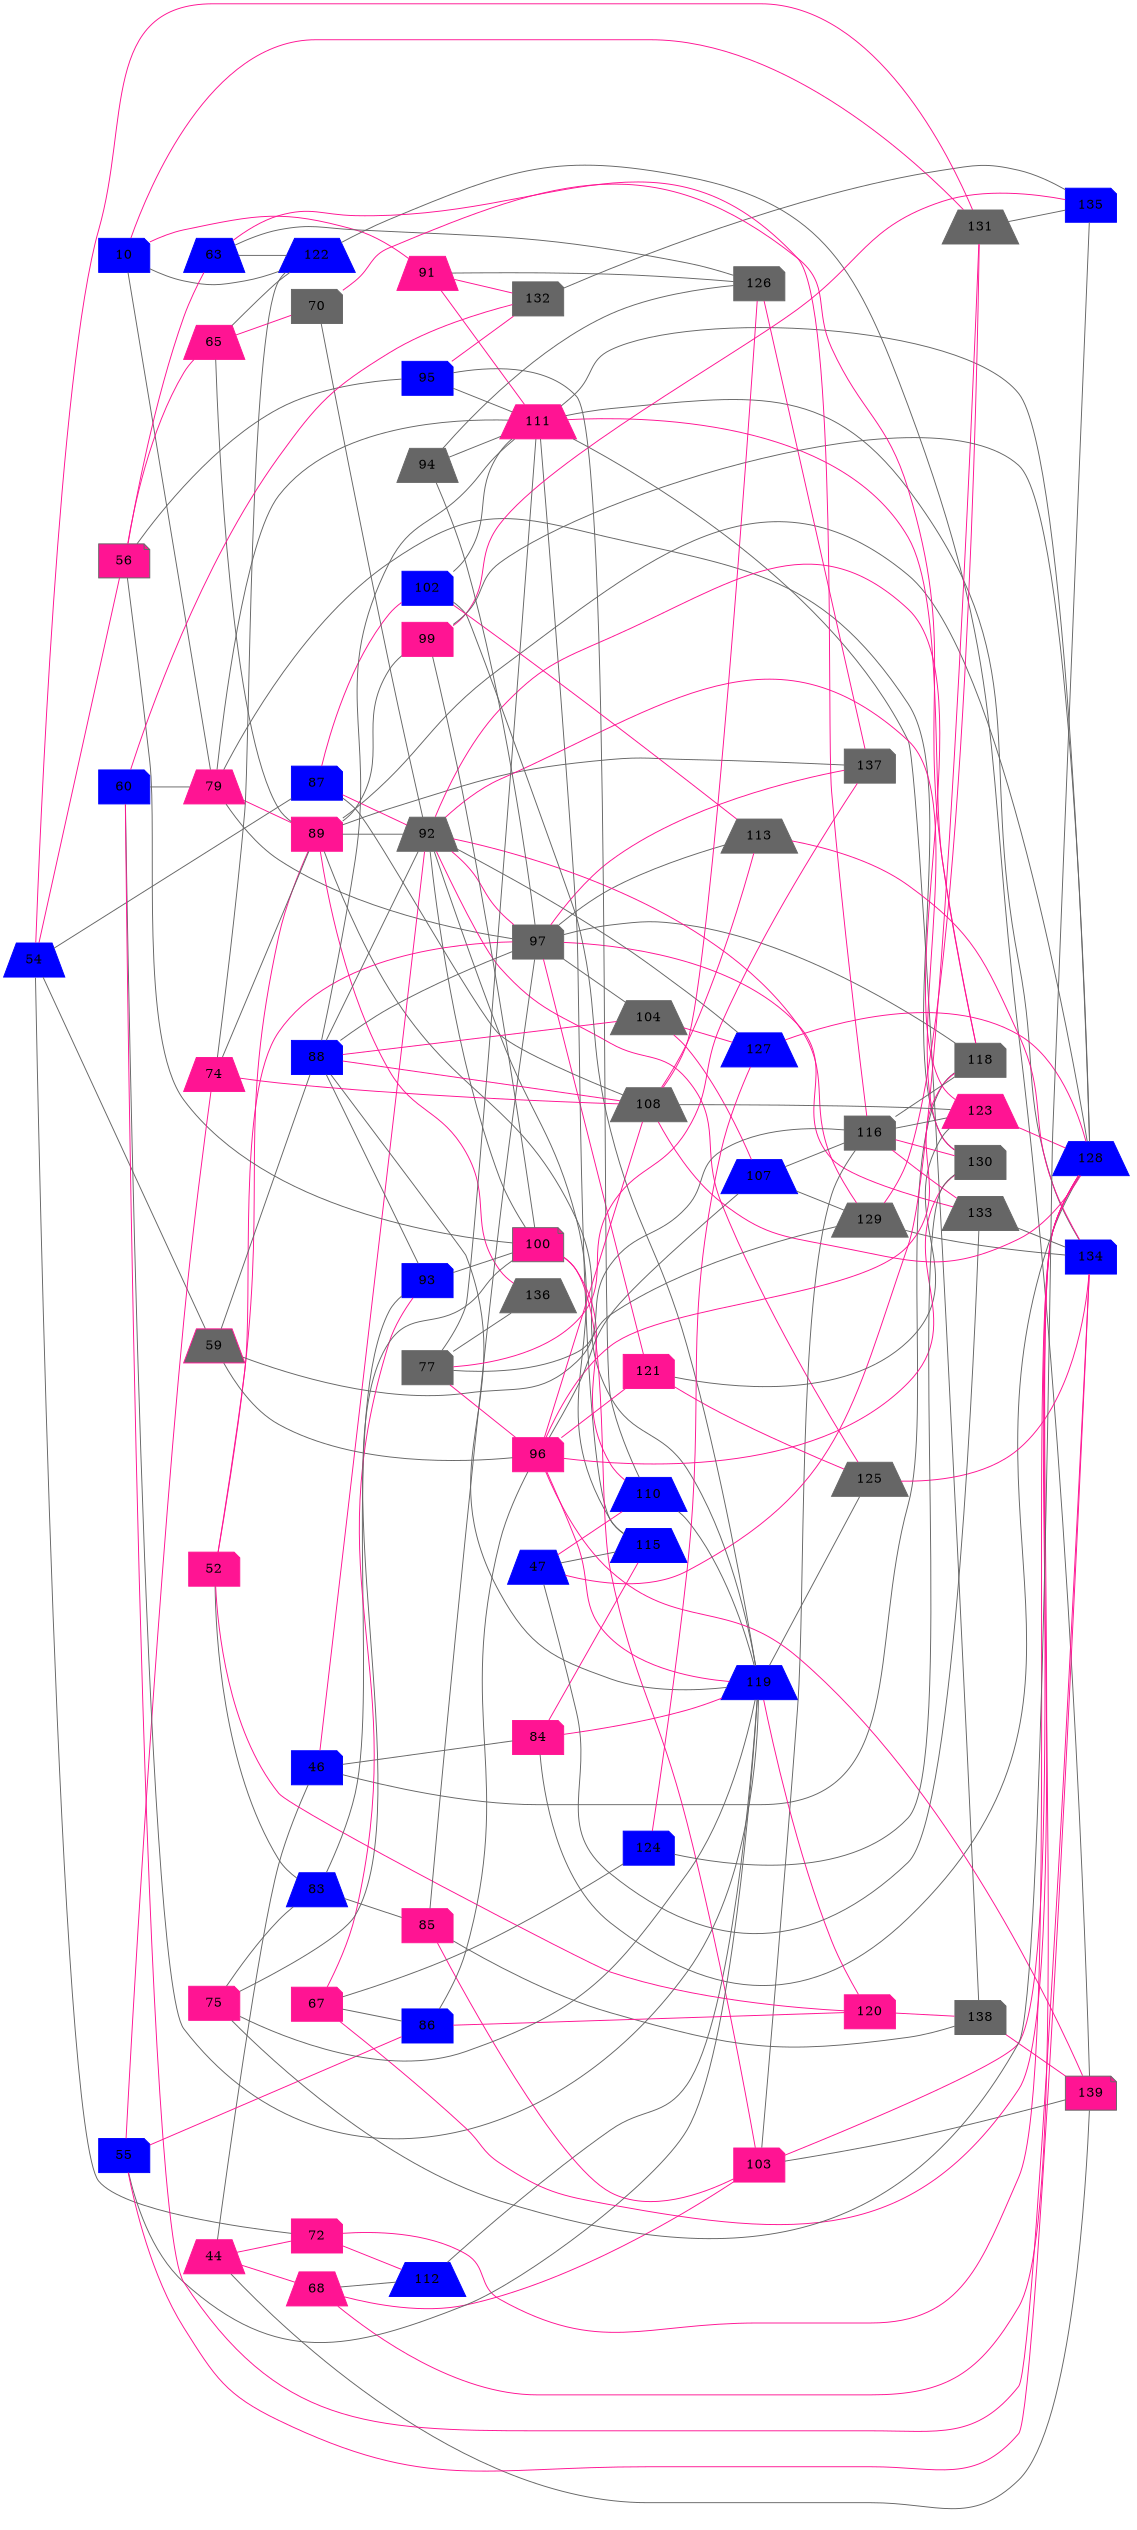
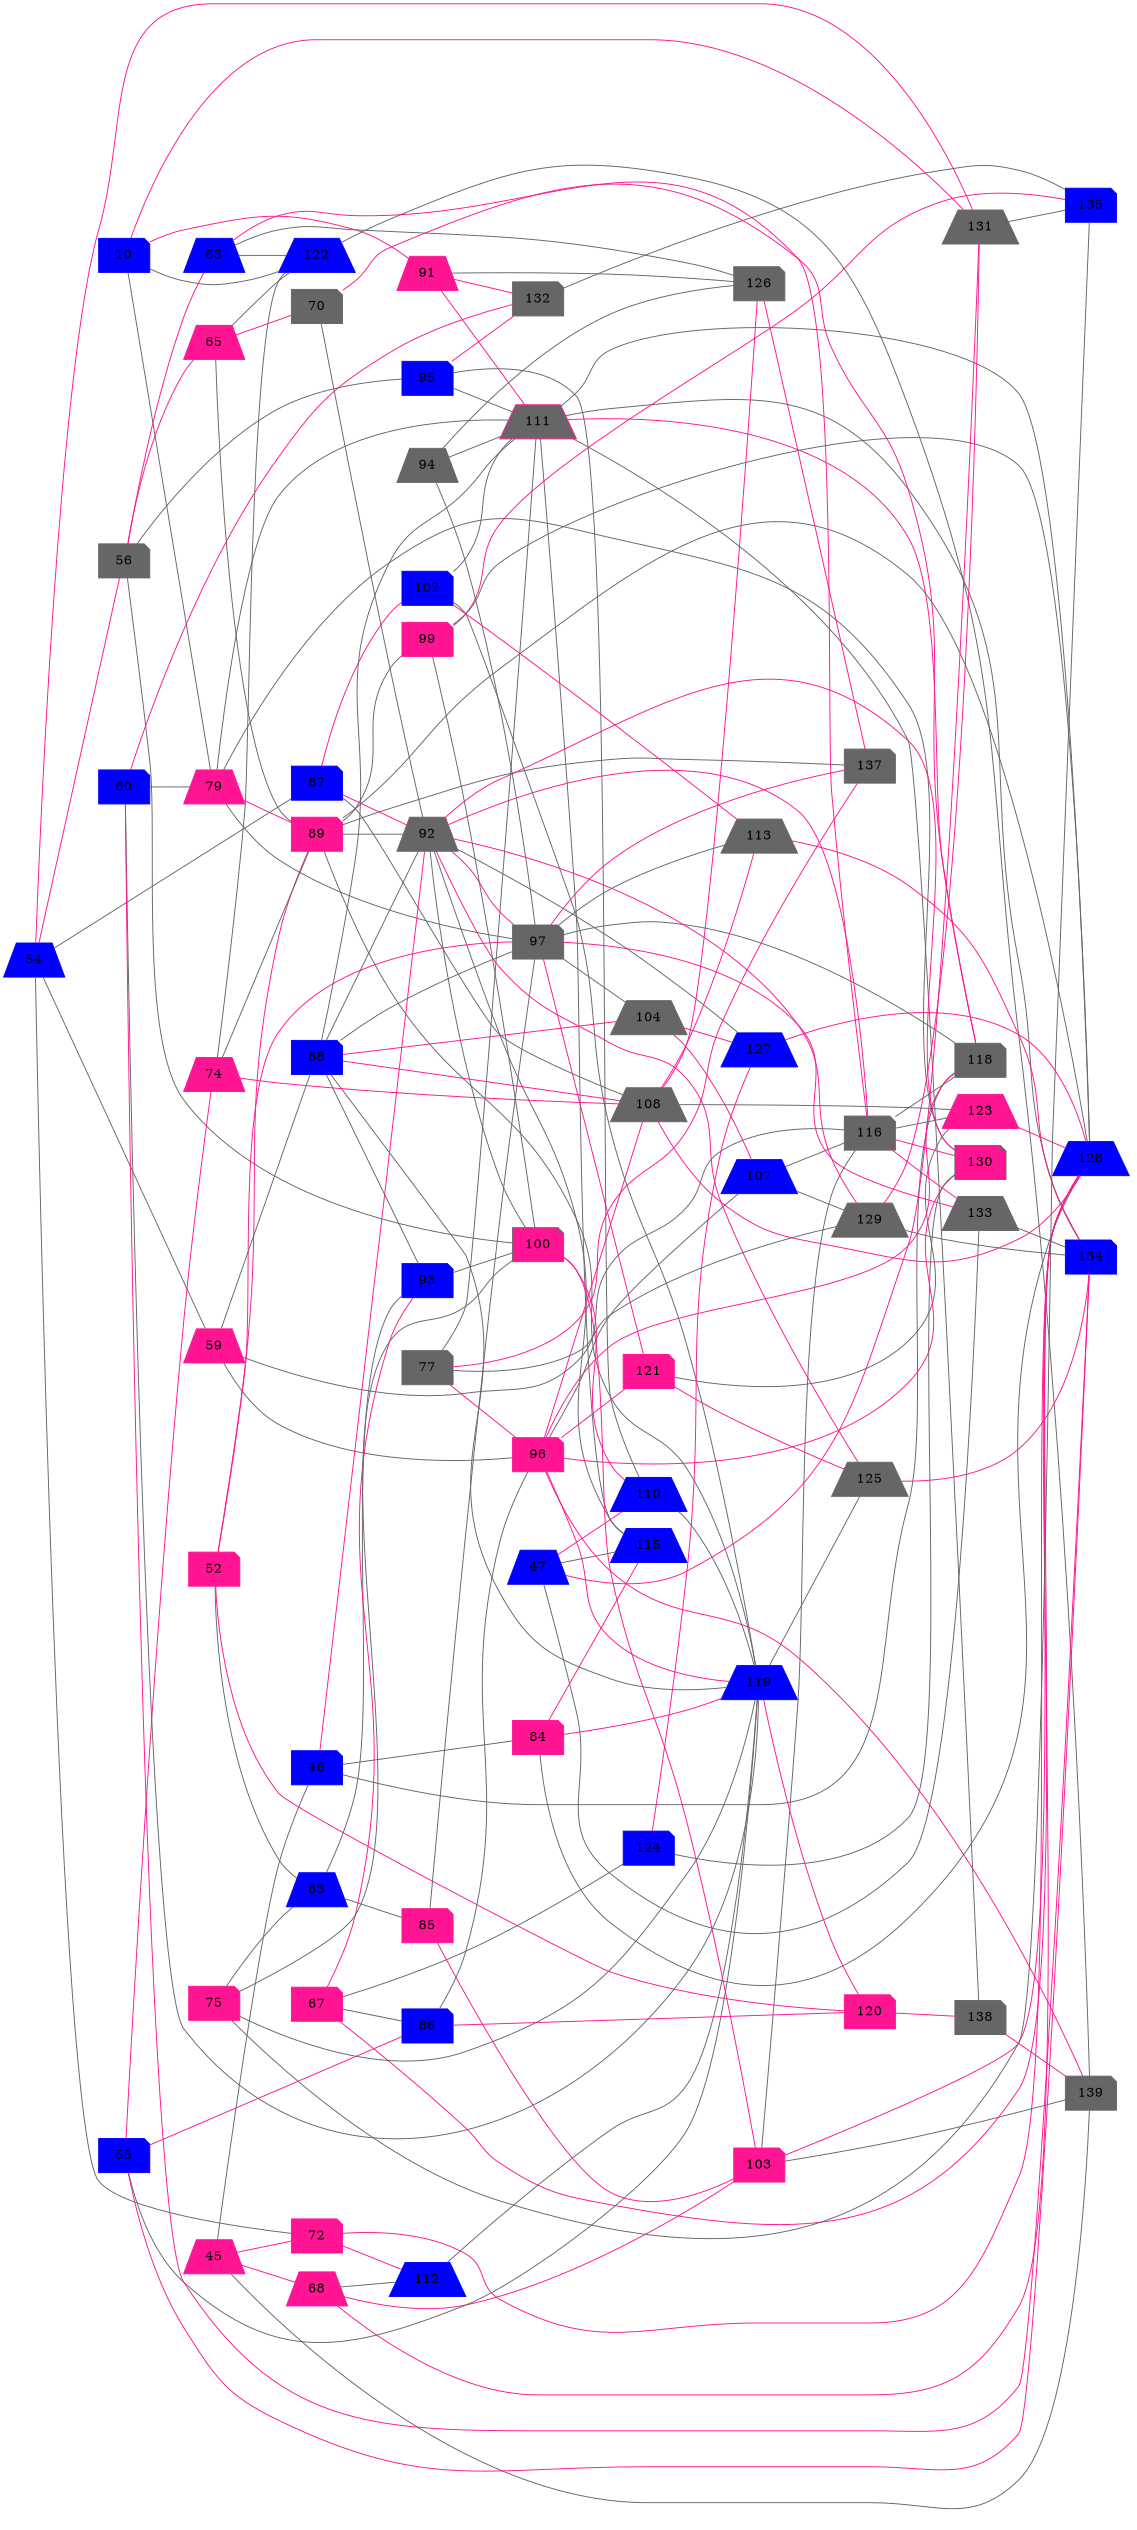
node "111": fillcolor deeppink -> gray40
node "56": fillcolor deeppink -> gray40
edge "92" -- "123": now "92" -- "116"
node "130": fillcolor gray40 -> deeppink
node "136": removed
node "59": fillcolor gray40 -> deeppink
edge "85" -- "138": removed
node "139": fillcolor deeppink -> gray40
node "44": label "44" -> "45"
